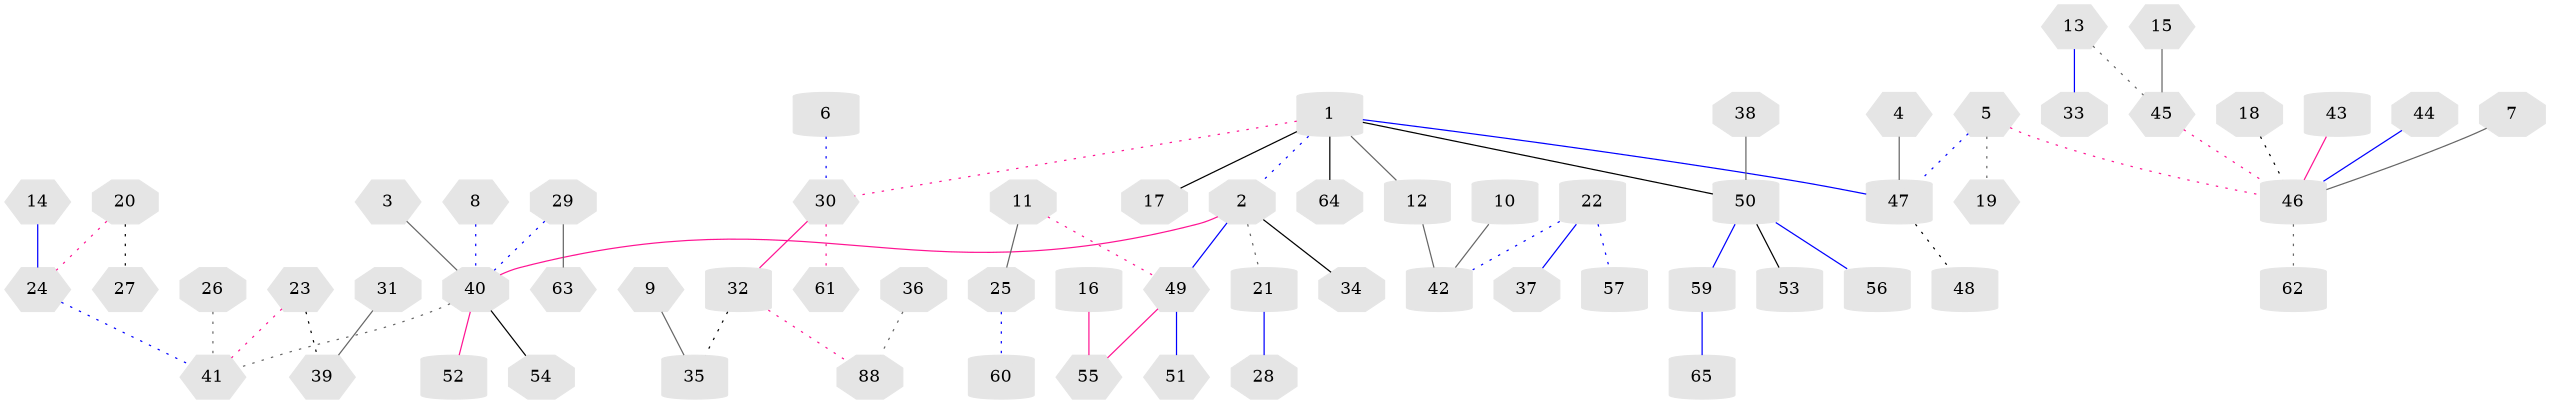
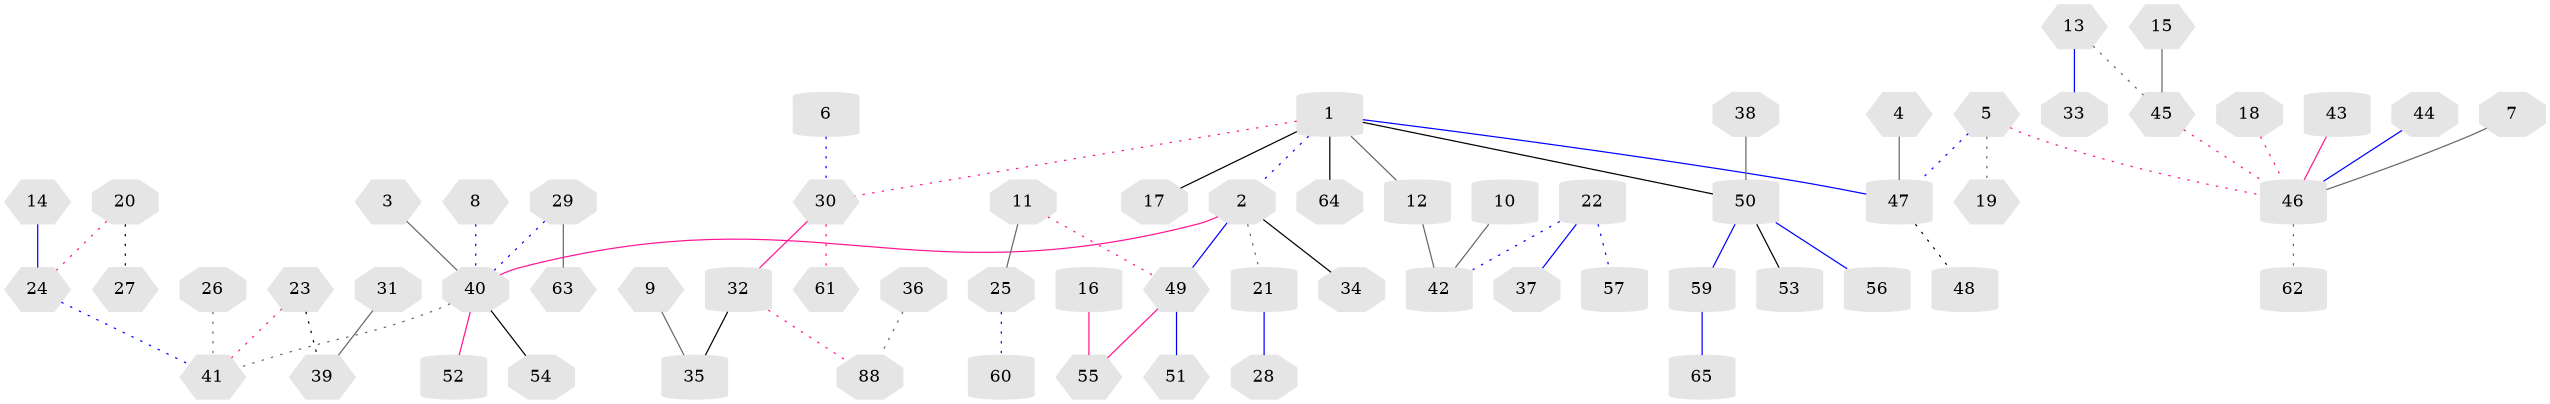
edge "18" -- "46": color black -> deeppink
edge "32" -- "35": style dotted -> solid
